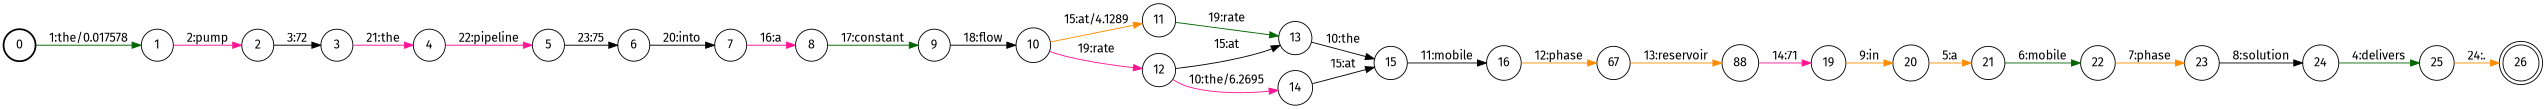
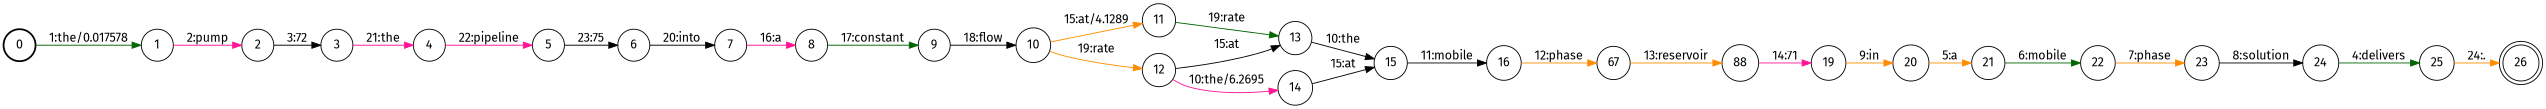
edge "10" -> "12": color deeppink -> darkorange
